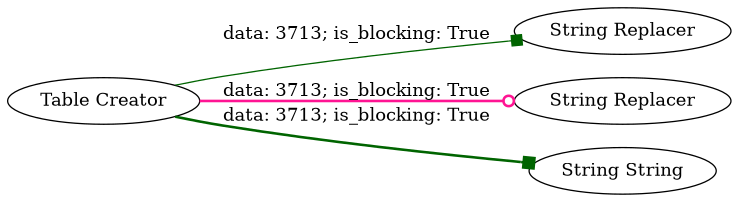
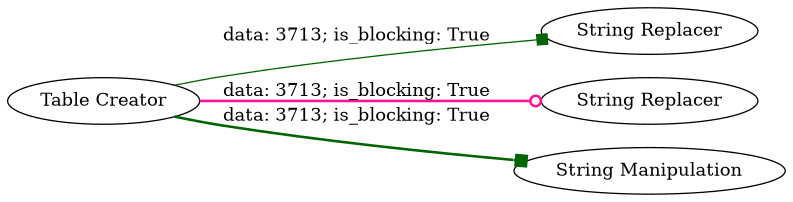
node "String String": label "String String" -> "String Manipulation"
